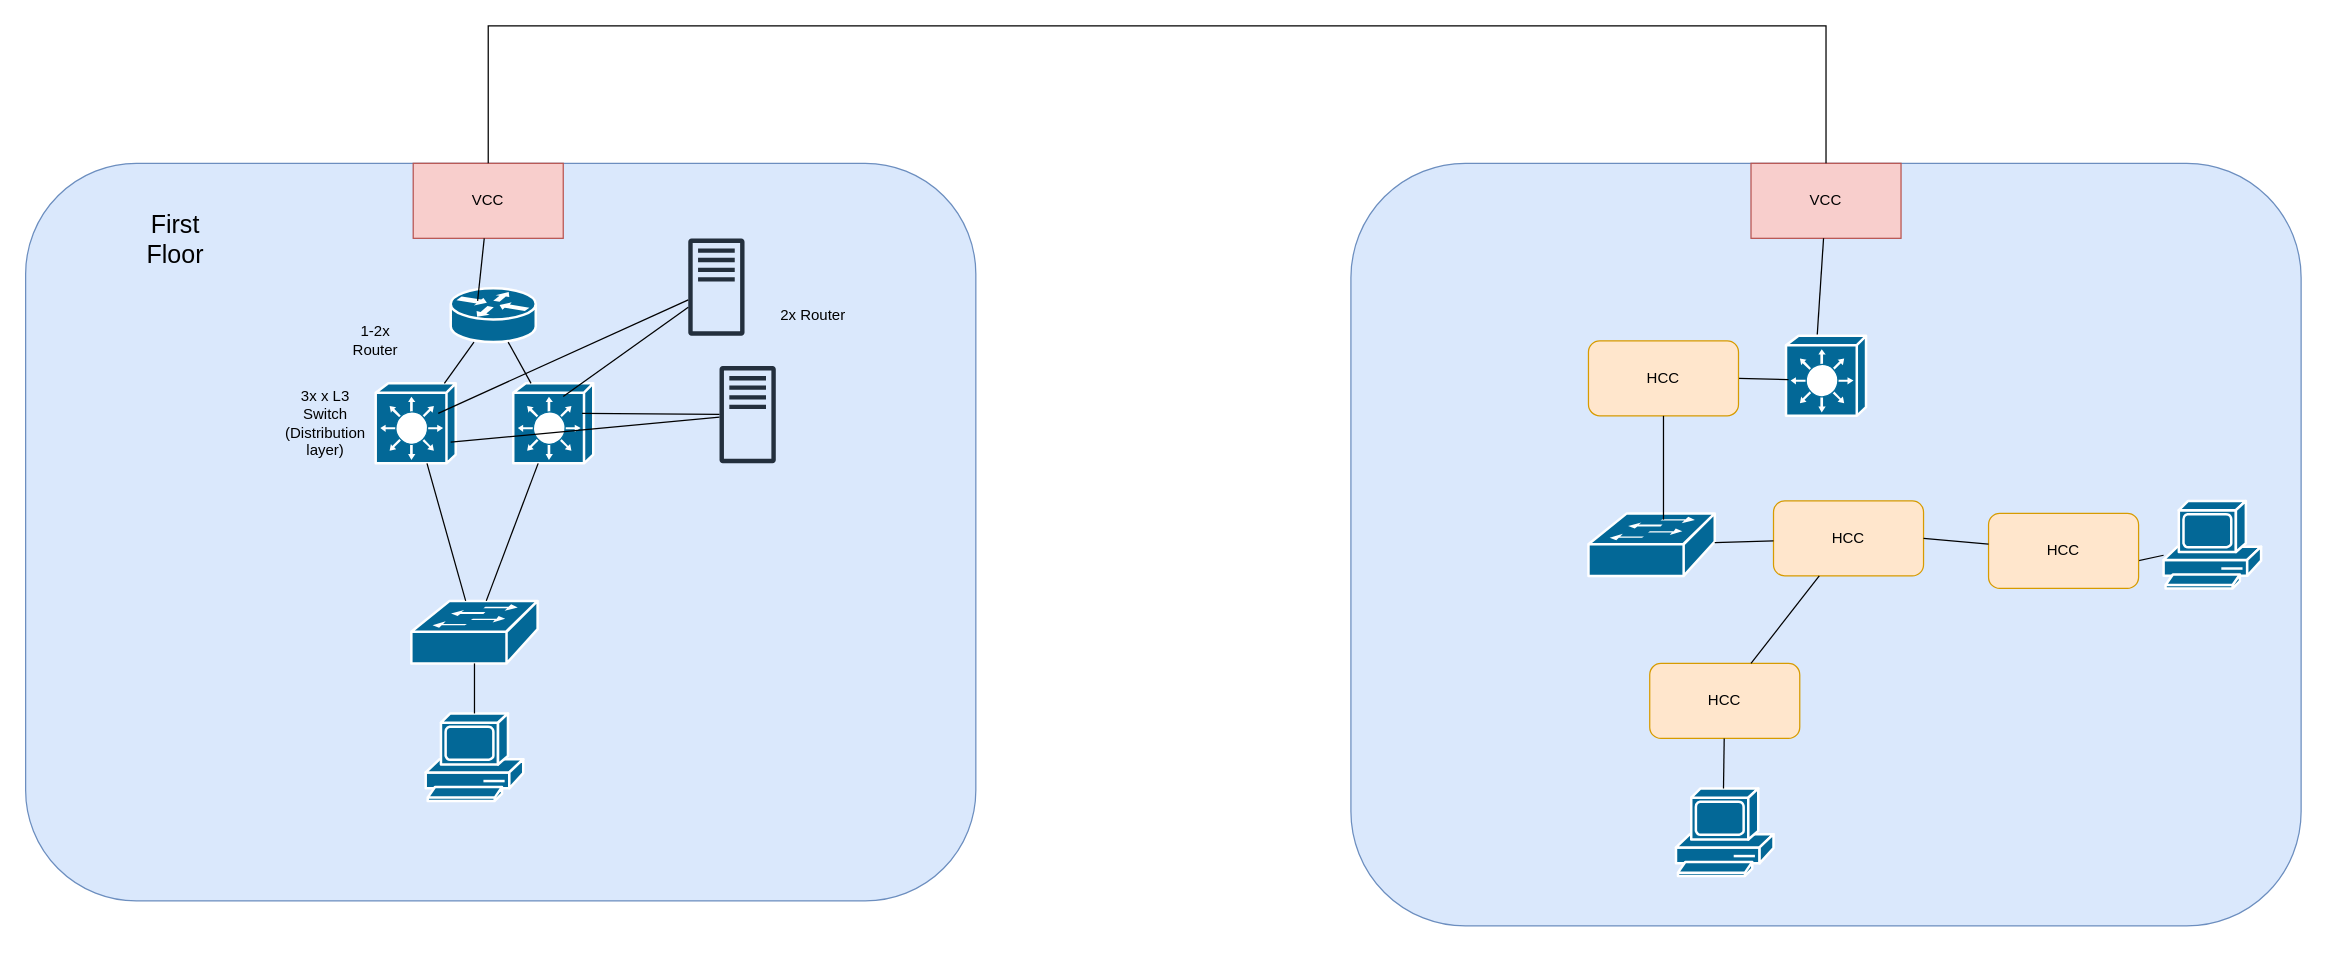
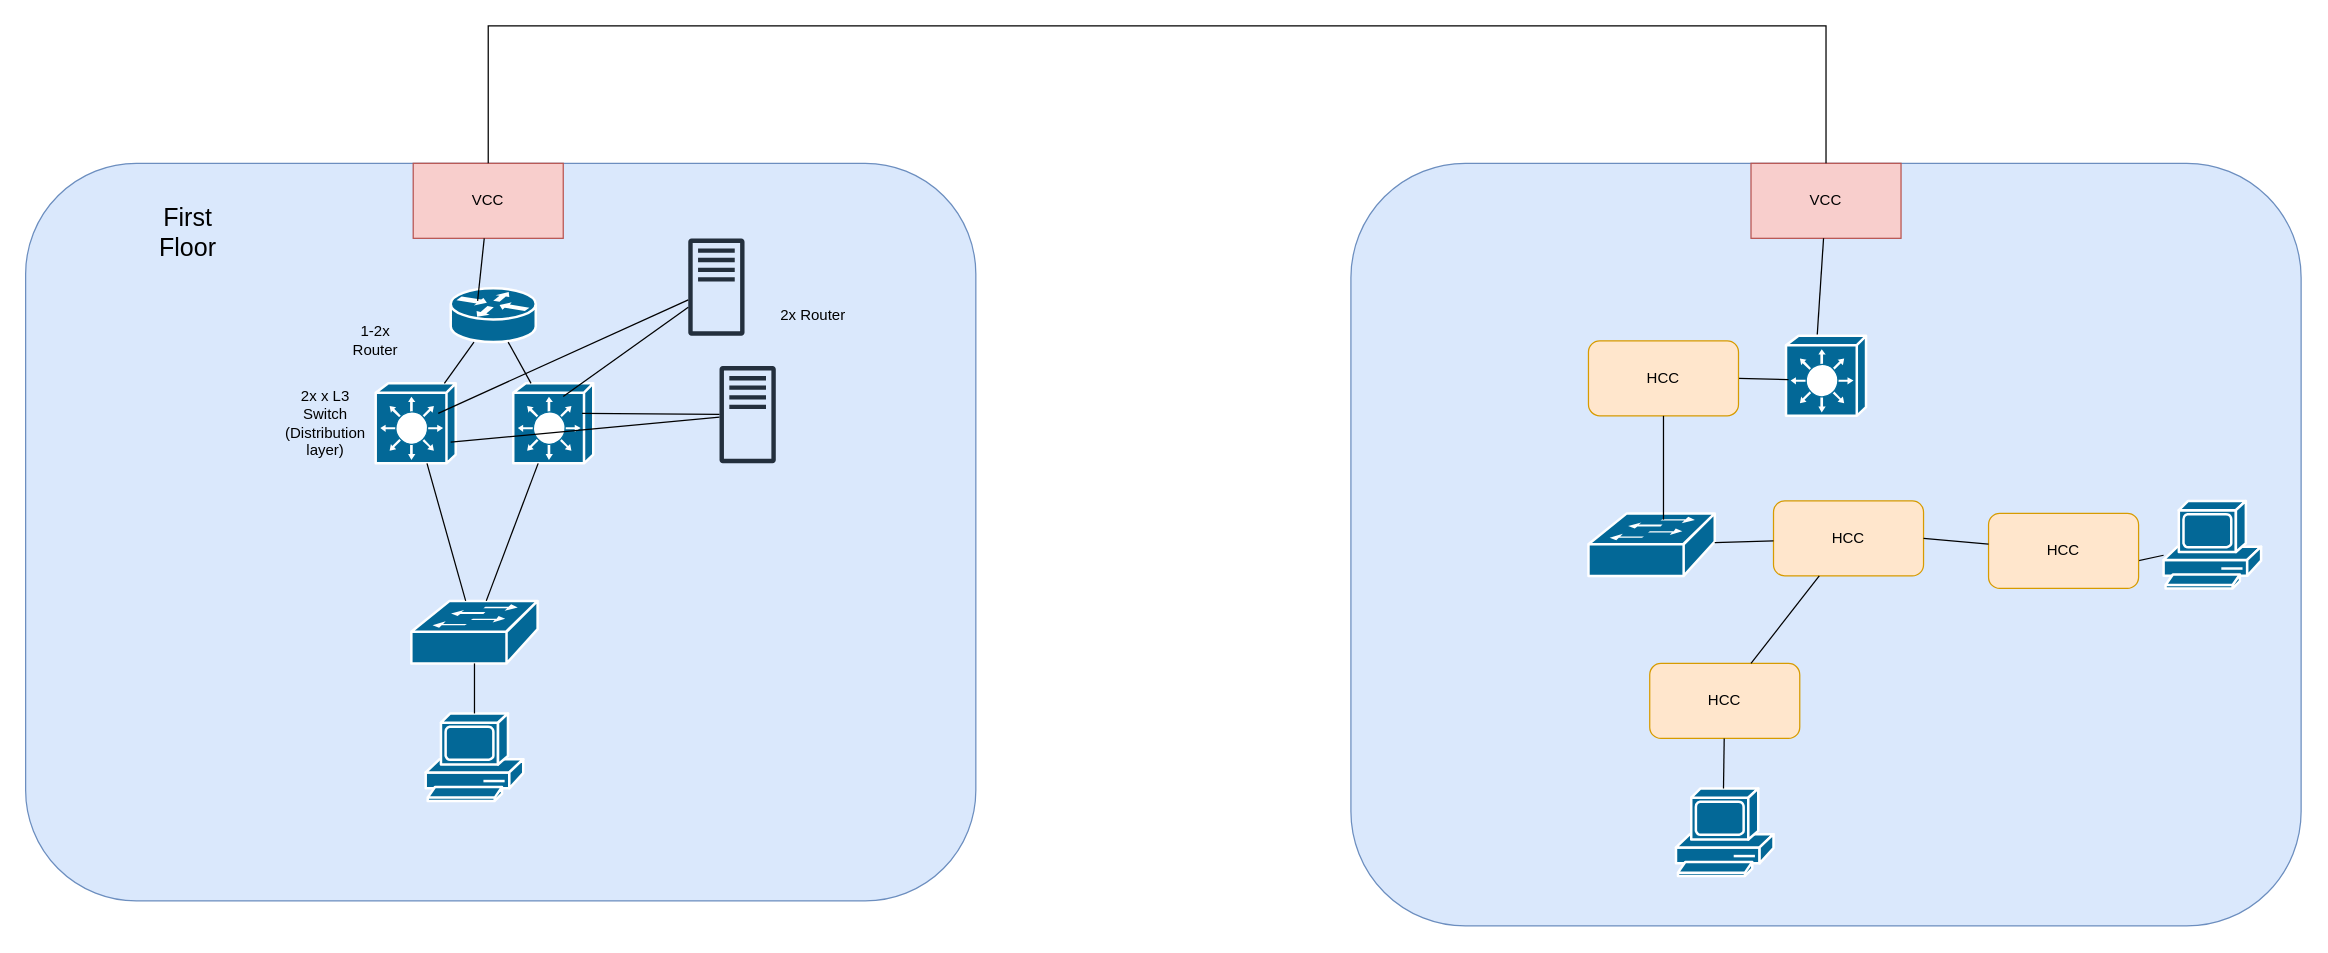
node "First Floor": moved (176, 238) -> (188, 232)
node "3x x L3 Switch (Distribution layer)": label "3x x L3 Switch (Distribution layer)" -> "2x x L3 Switch (Distribution layer)"
